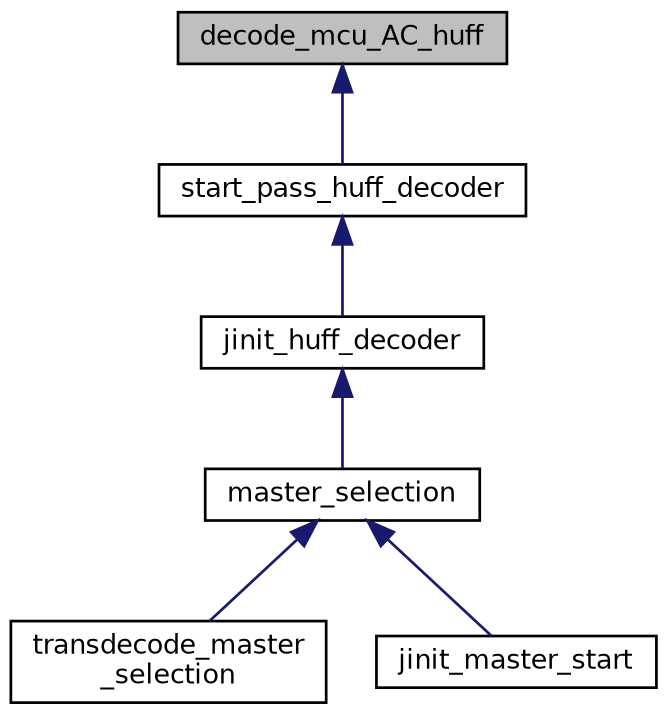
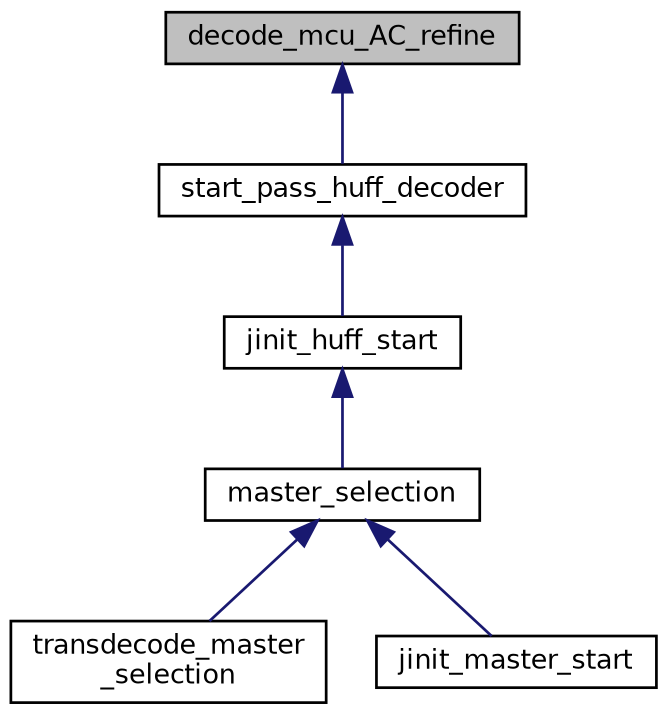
node "decode_mcu_AC_huff": label "decode_mcu_AC_huff" -> "decode_mcu_AC_refine"
node "jinit_huff_decoder": label "jinit_huff_decoder" -> "jinit_huff_start"
